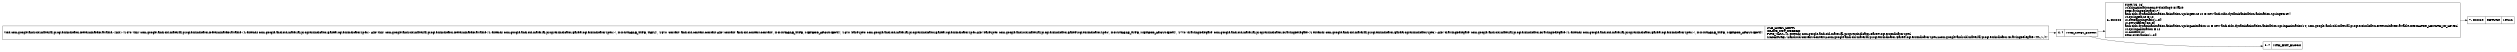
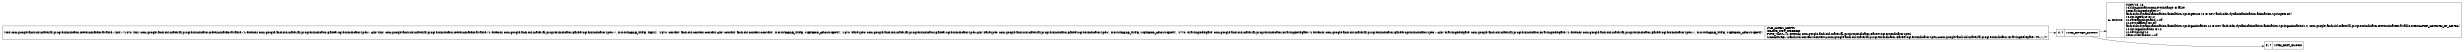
node "7: 0x0029": removed
node "6: 0x0000": text "r2.context(r0)" -> "r2.setSpring(r0)"
node "4: ?": text "MTH_LINES_BLOCK" -> "MTH_ENTER_BLOCK"
